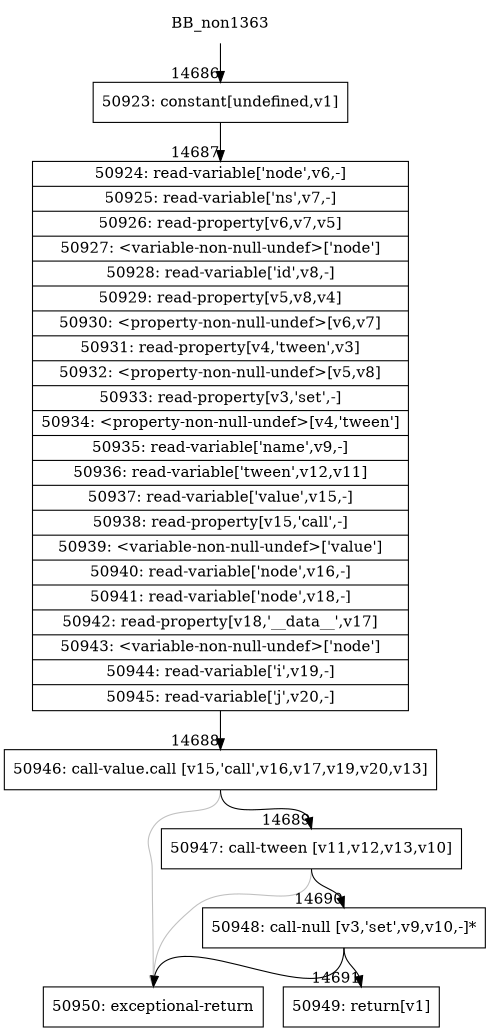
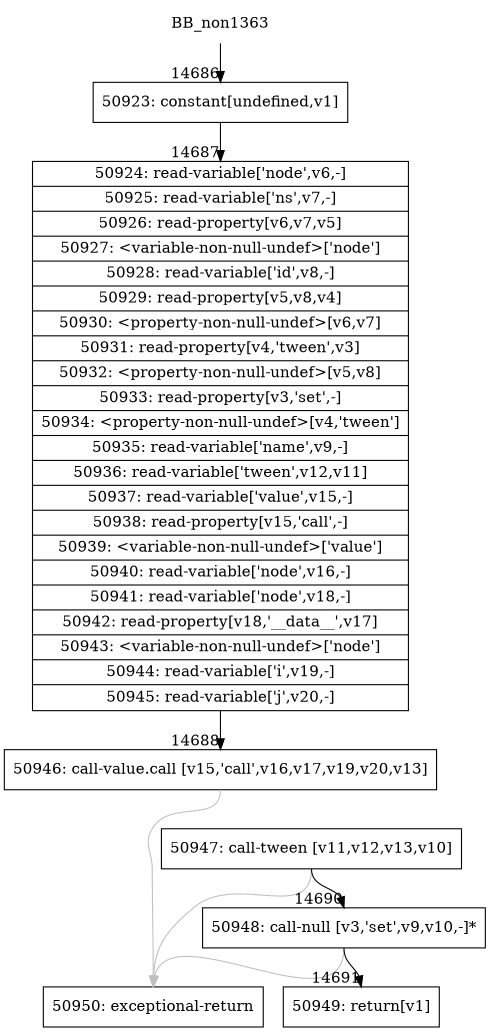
edge "50946: call-value.call [v15,'call',v16,v17,v19,v20,v13]" -> "50947: call-tween [v11,v12,v13,v10]": removed
edge "50948: call-null [v3,'set',v9,v10,-]*" -> "50950: exceptional-return": color black -> gray
